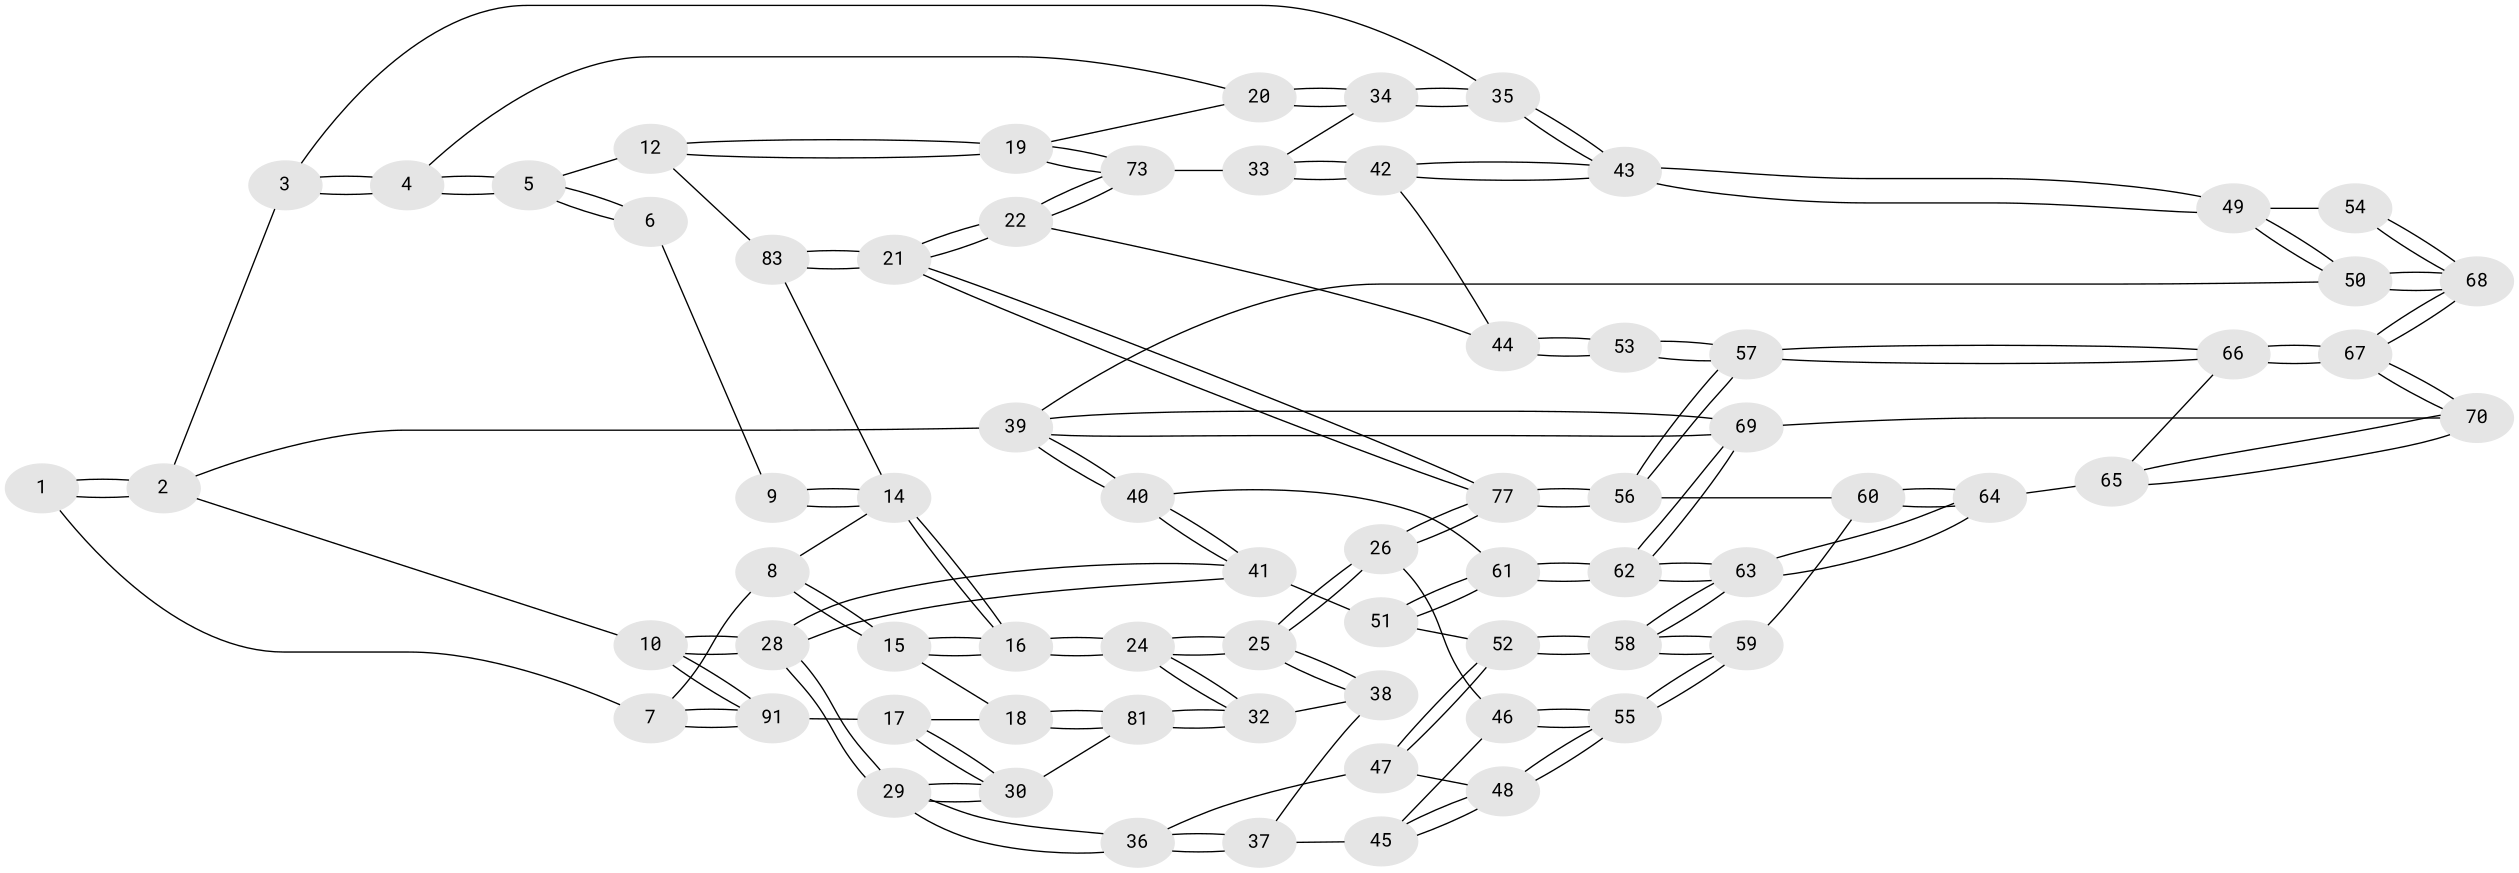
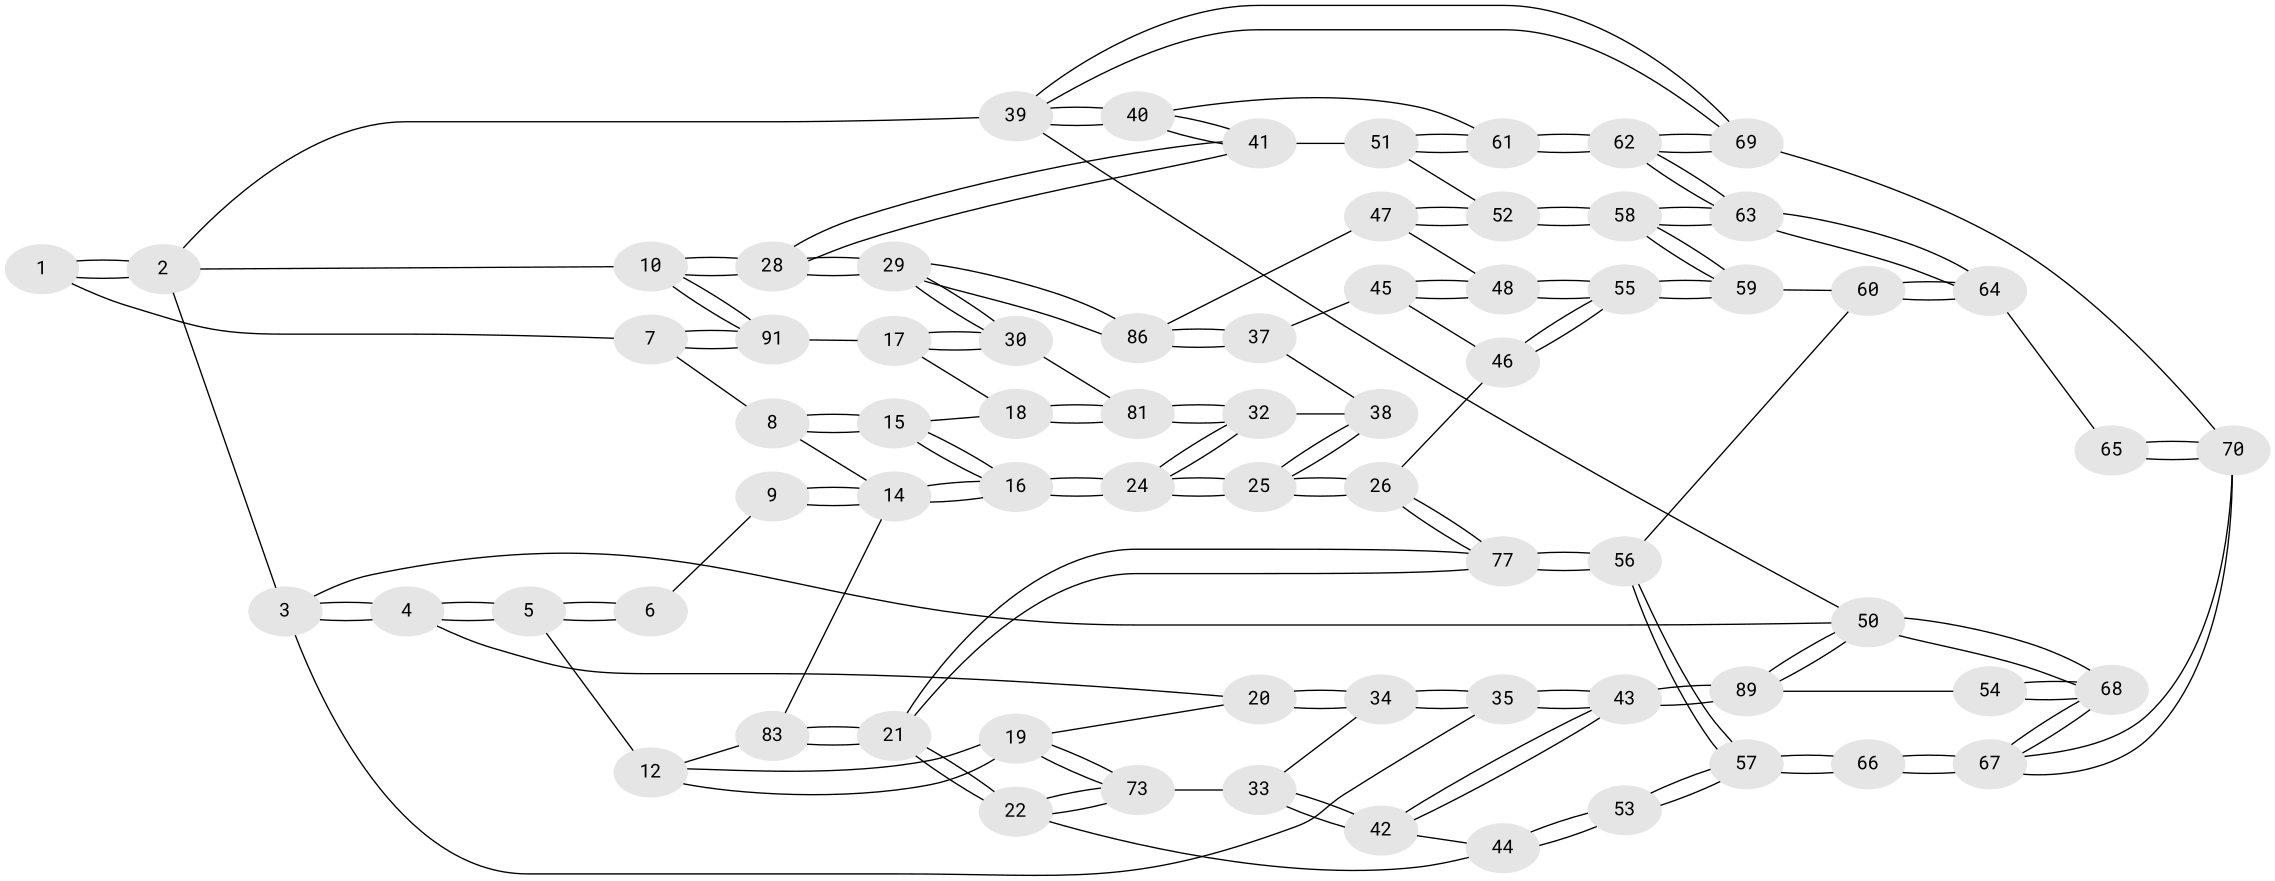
node "49": label "49" -> "89"
edge "66" -- "65": removed
edge "3" -- "50": added
node "36": label "36" -> "86"
